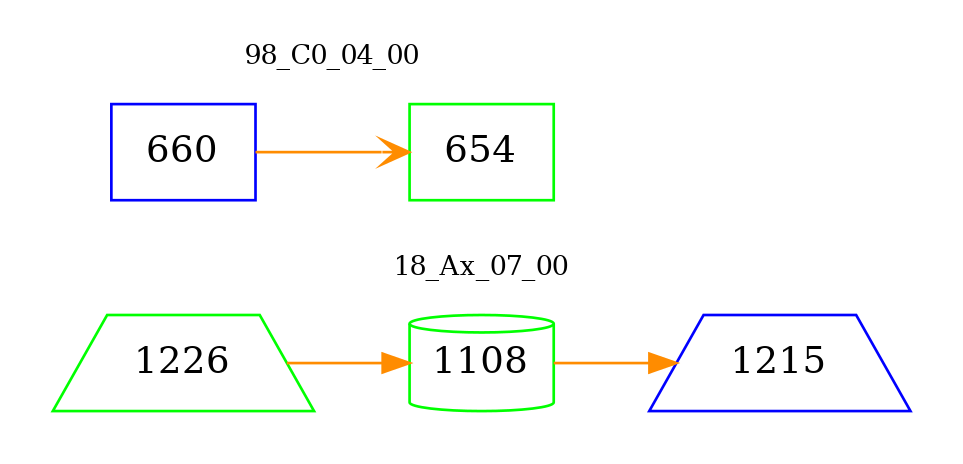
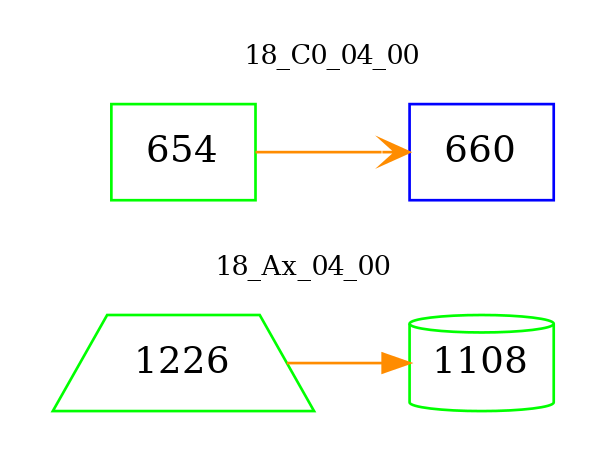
cluster "98_C0_04_00": label "98_C0_04_00" -> "18_C0_04_00"
edge "660" -> "654": reversed
cluster "18_Ax_07_00": label "18_Ax_07_00" -> "18_Ax_04_00"
node "1215": removed
